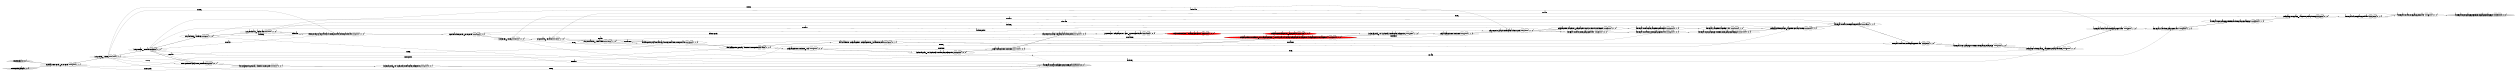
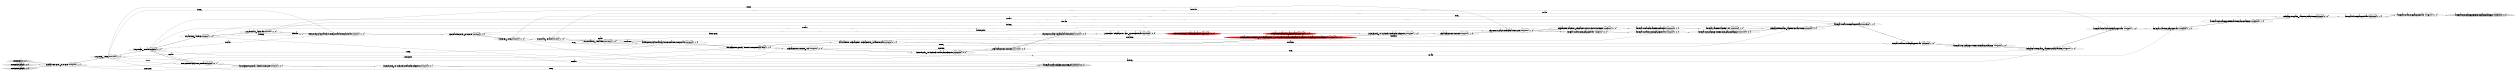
node "testOnRepositoryChange['1', '0', '0']": added
